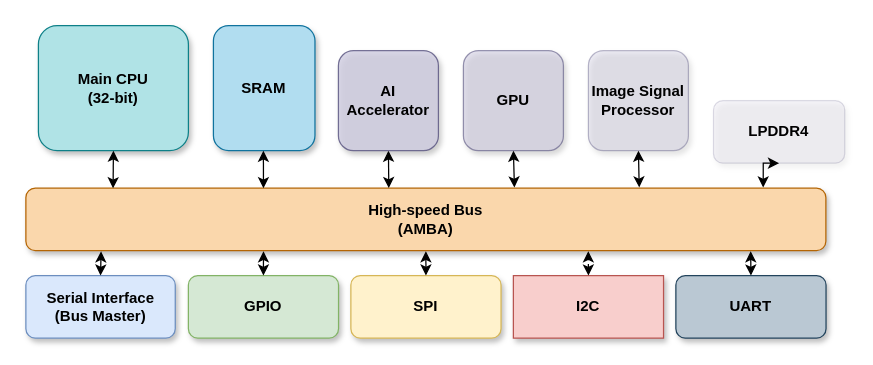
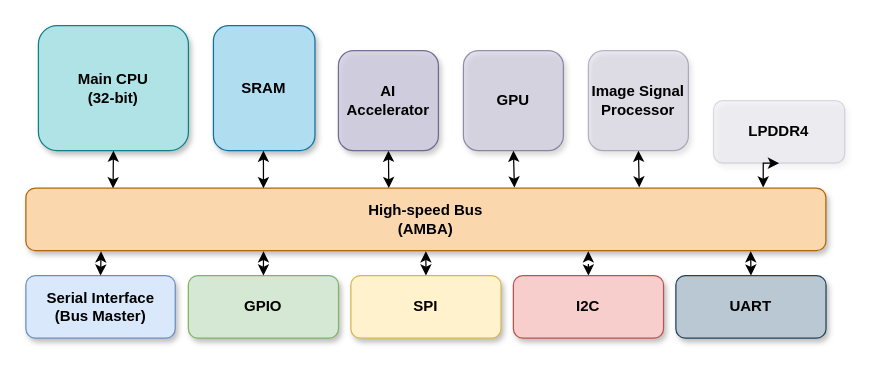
node "I2C": shape rectangle -> rounded rectangle
